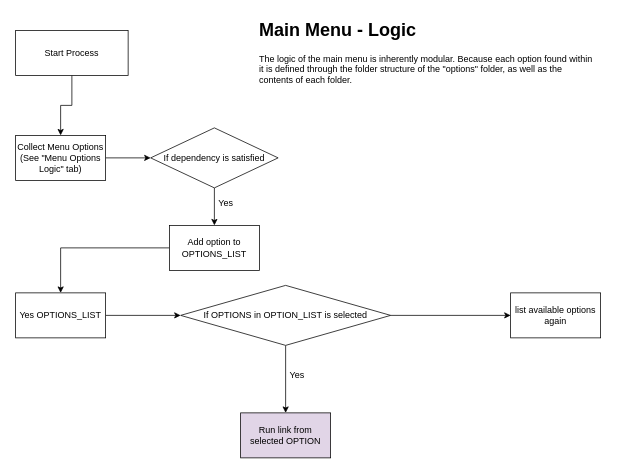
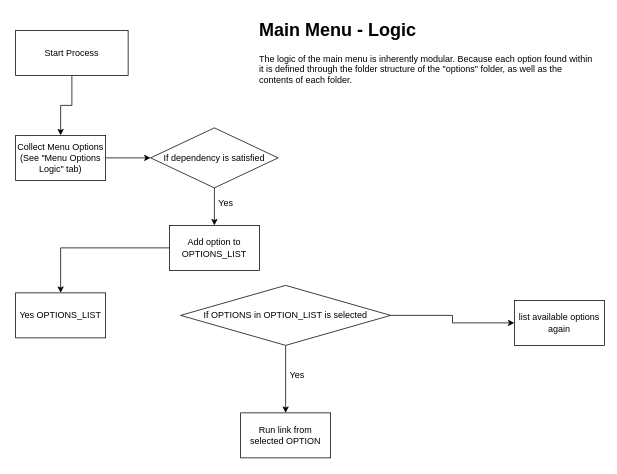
edge "Yes OPTIONS_LIST" -> "If OPTIONS in OPTION_LIST is selected": removed
node "list available options again": moved (555, 315) -> (559, 323)
node "Run link from selected OPTION": fillcolor #e1d5e7 -> #ffffff
